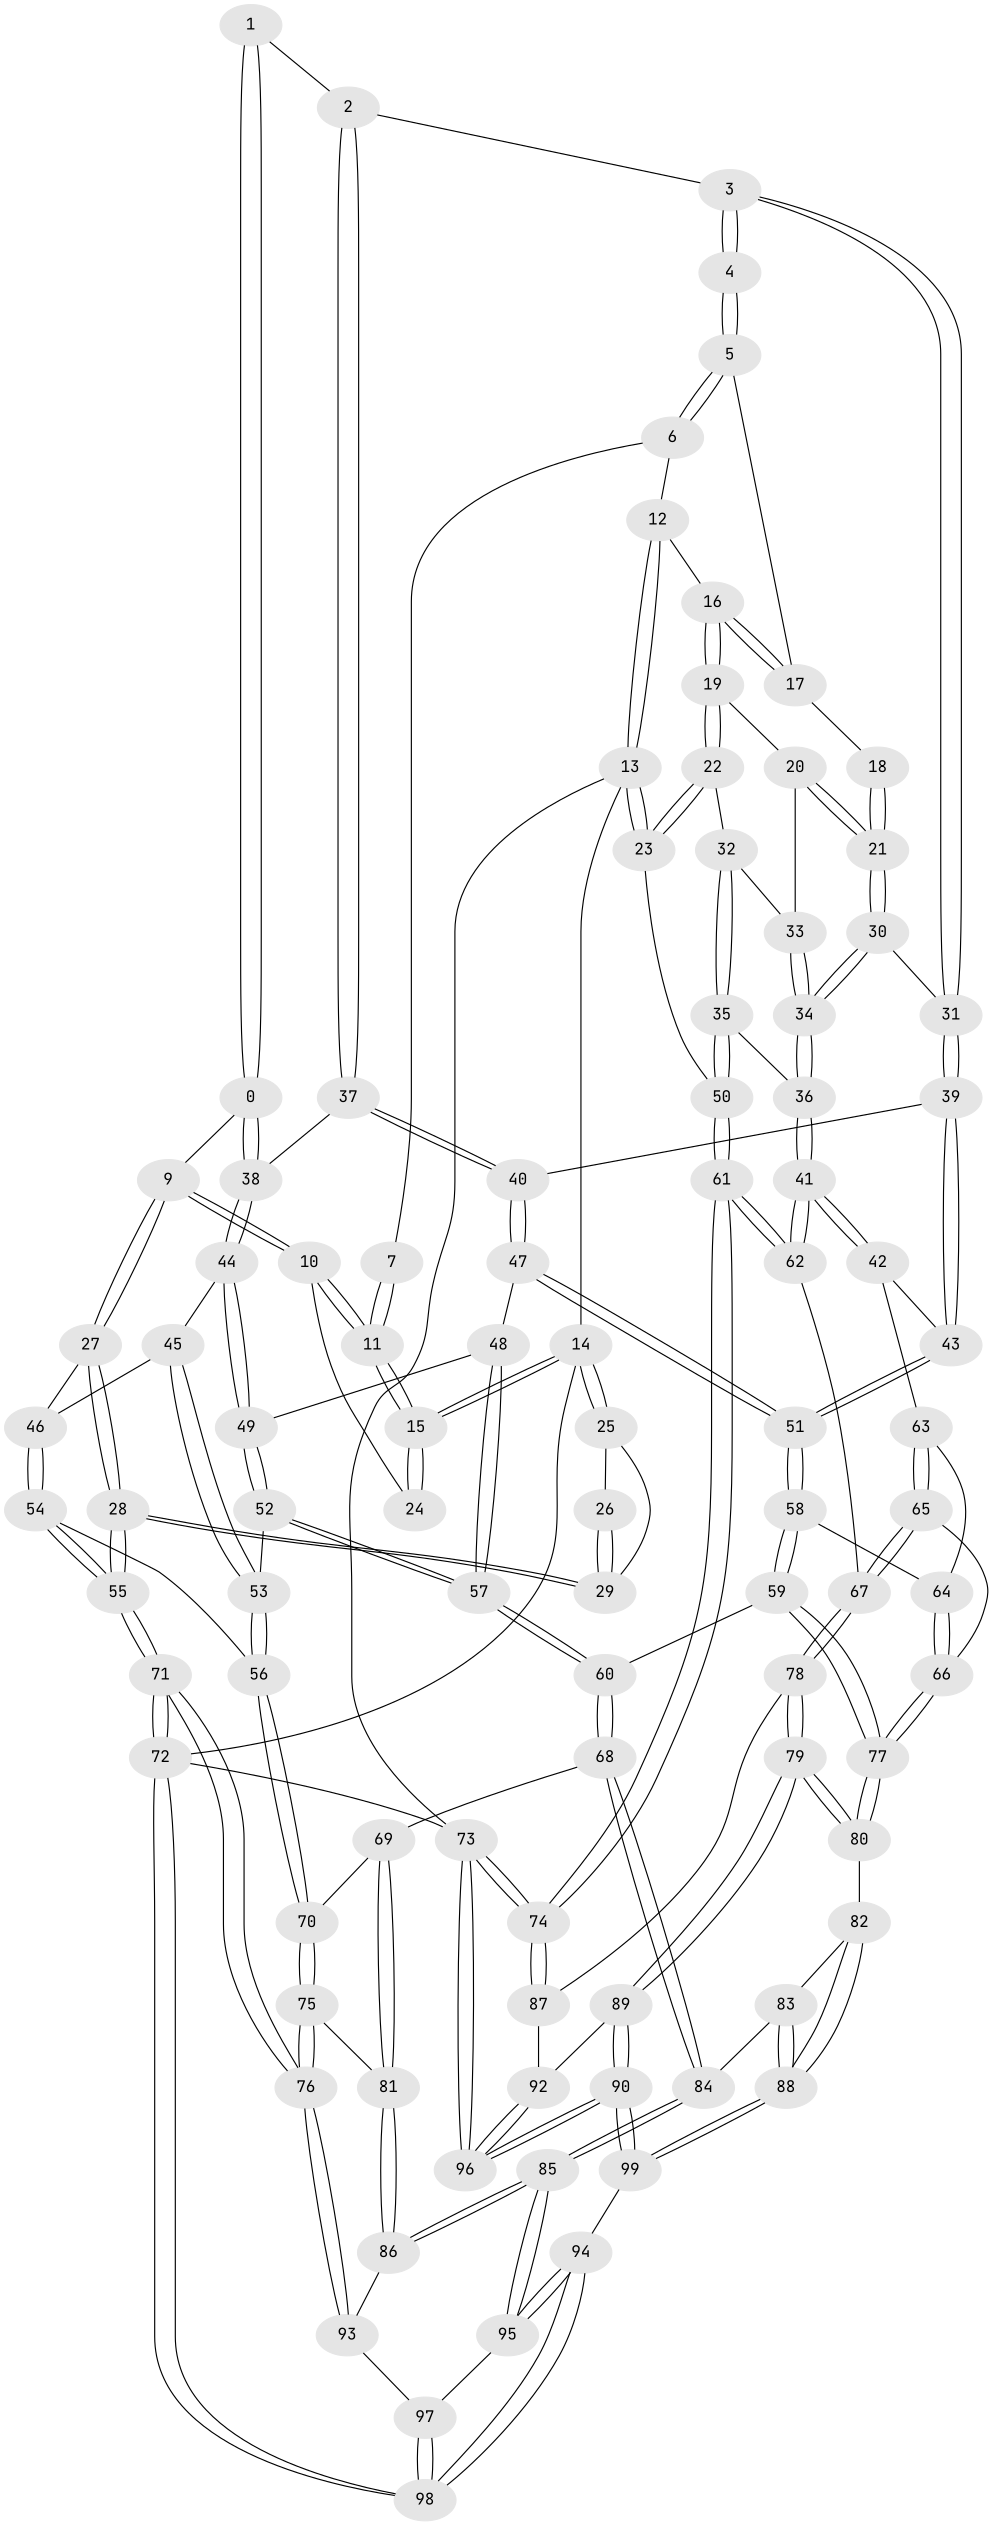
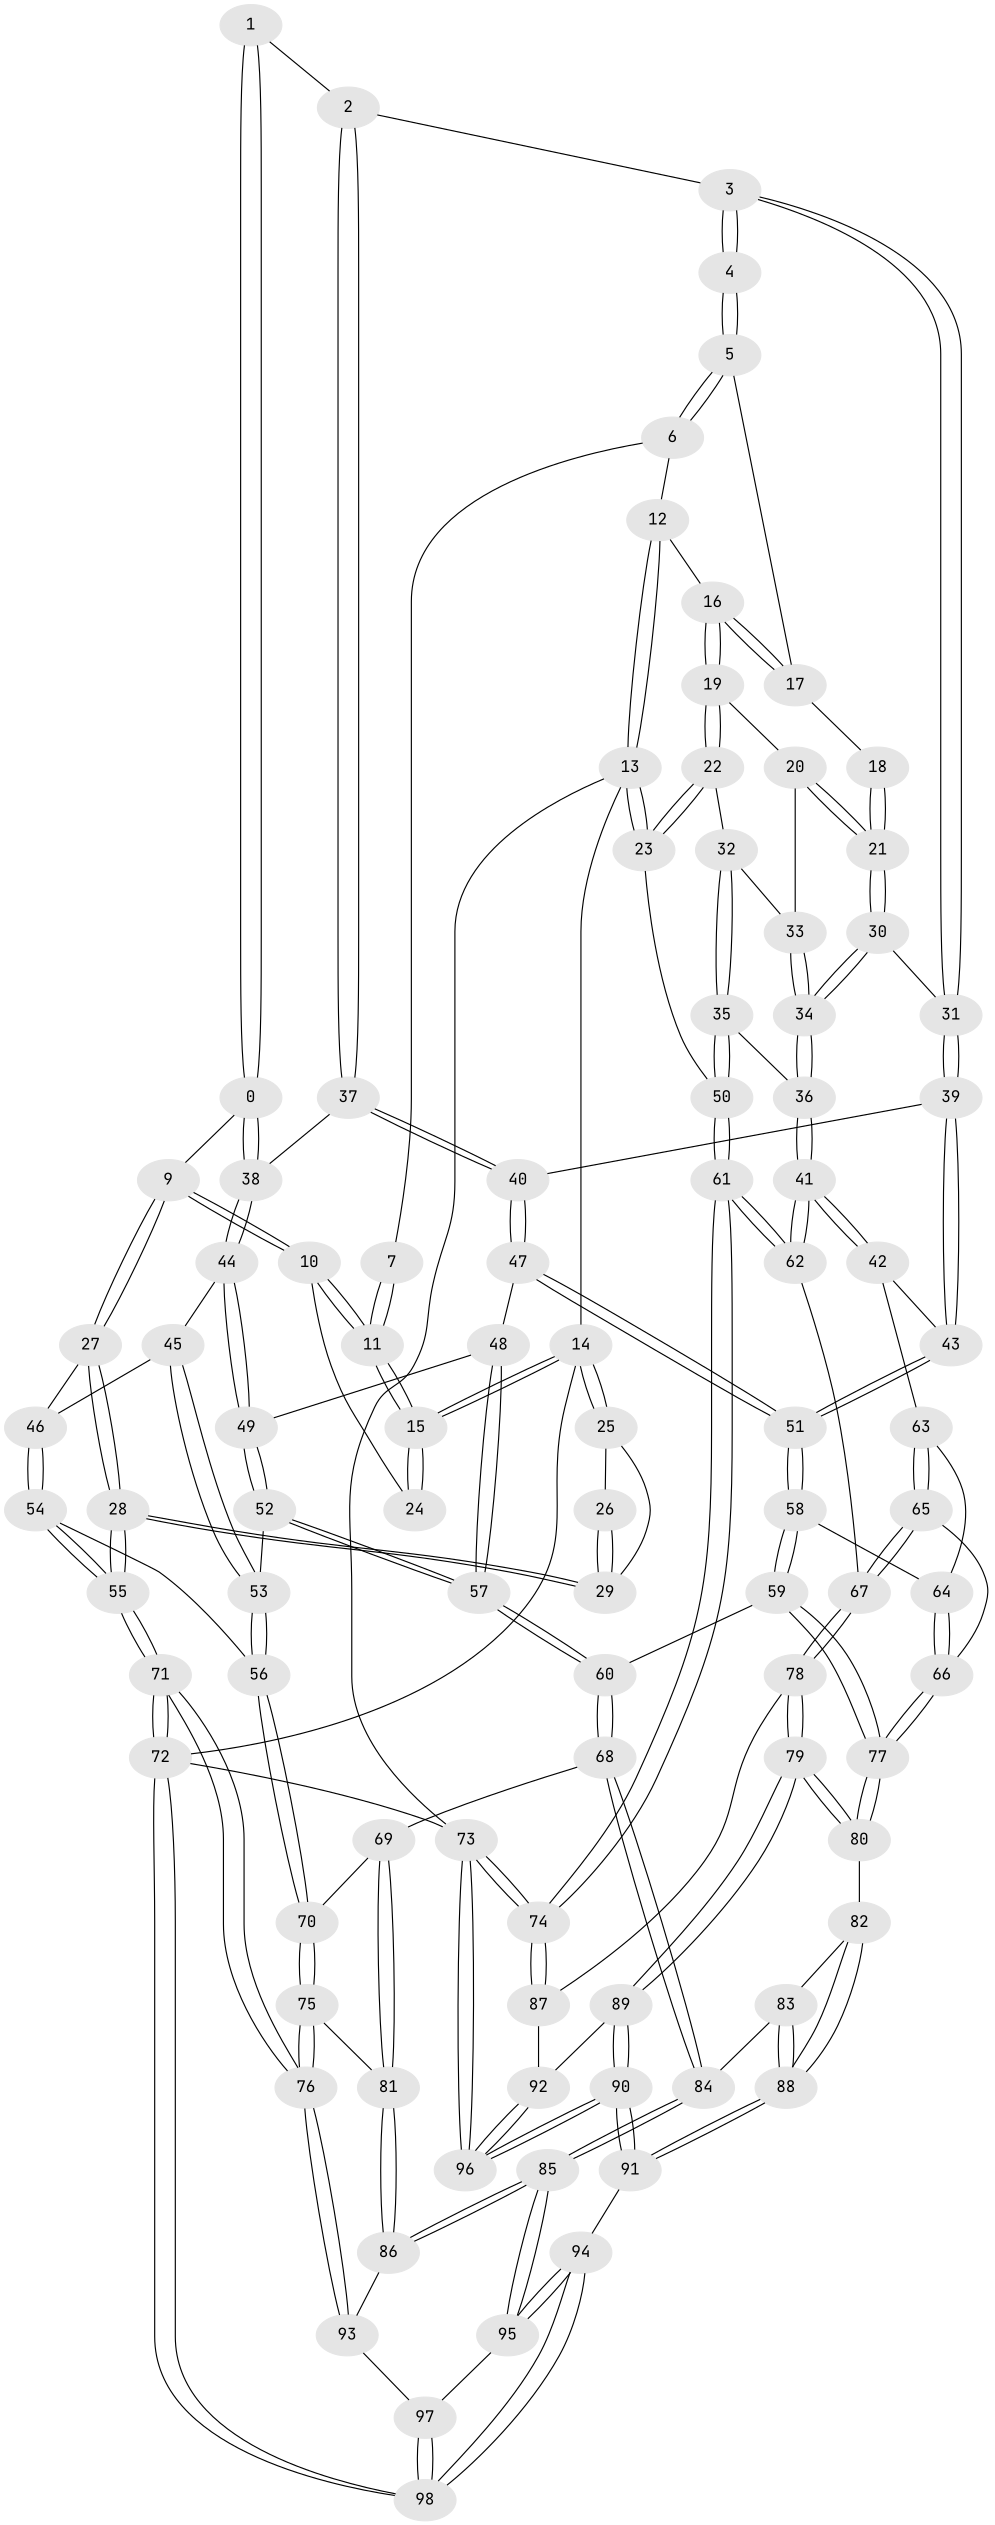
node "99": label "99" -> "91"
